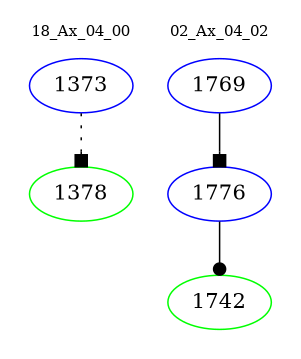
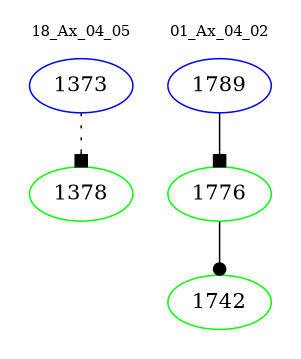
cluster "18_Ax_04_00": label "18_Ax_04_00" -> "18_Ax_04_05"
cluster "02_Ax_04_02": label "02_Ax_04_02" -> "01_Ax_04_02"
node "1769": label "1769" -> "1789"
node "1776": color blue -> green
